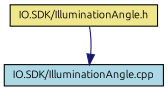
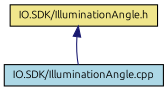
edge "IO.SDK/IlluminationAngle.h" -> "IO.SDK/IlluminationAngle.cpp": reversed
